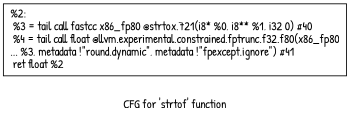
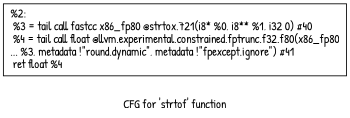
node "%2:": text "ret float %2" -> "ret float %4"
